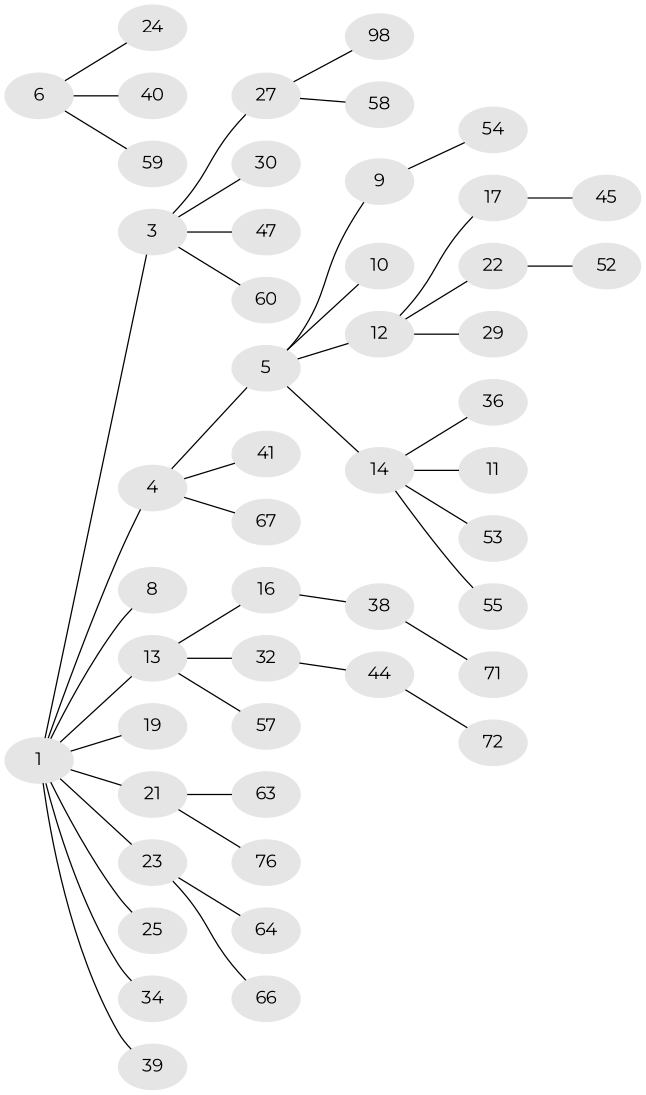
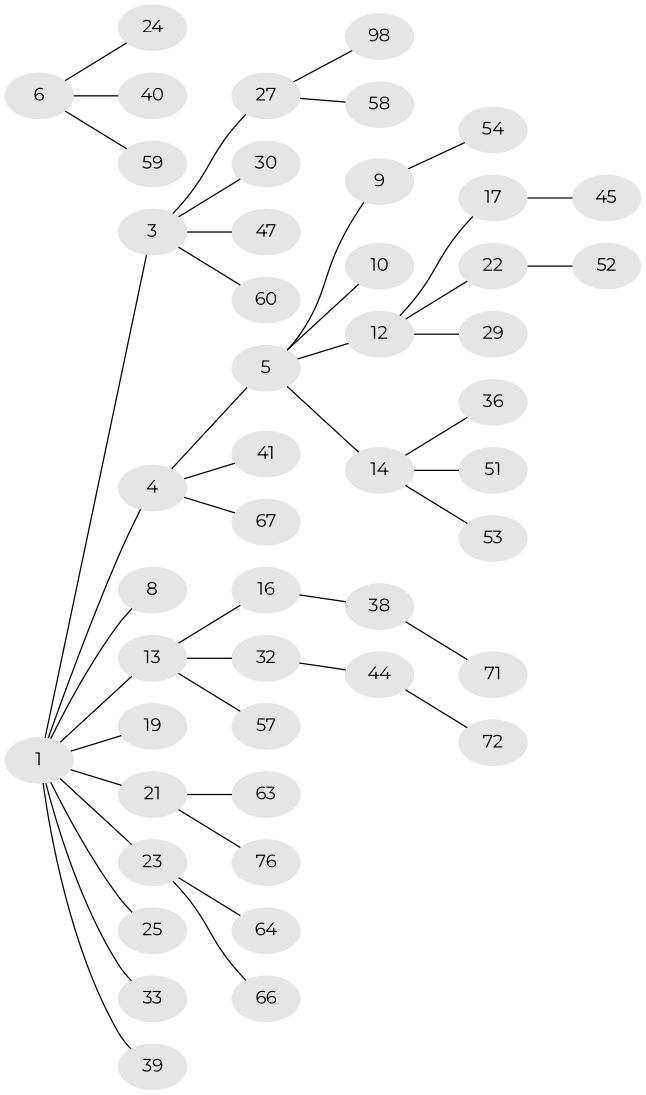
node "11": label "11" -> "51"
node "55": removed
node "34": label "34" -> "33"
